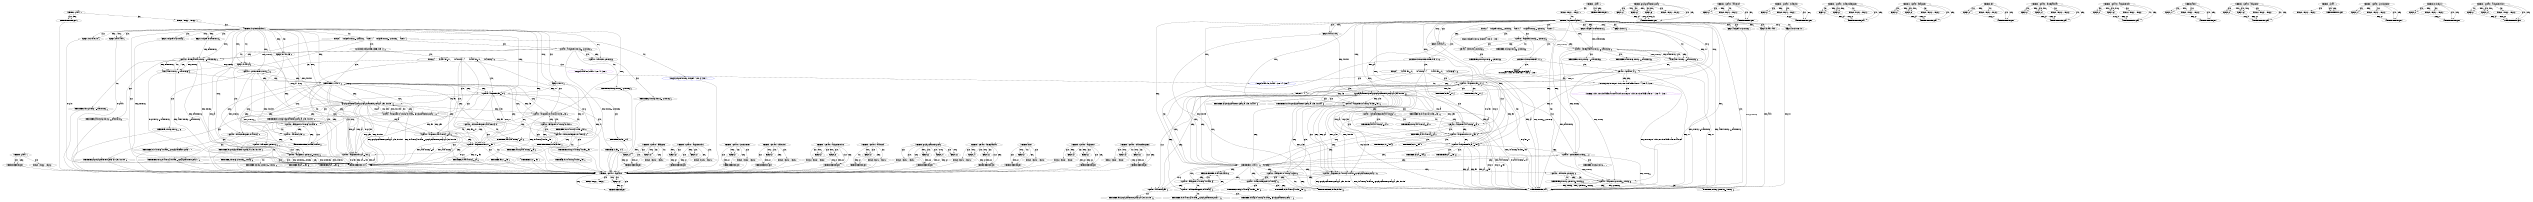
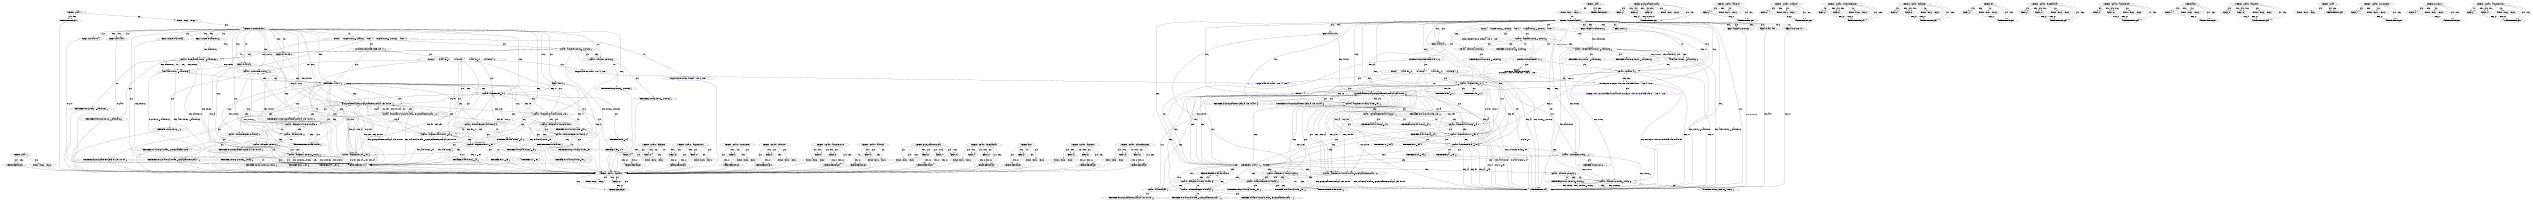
edge "(<operator>.logicalNot,!sz)" -> "(exit,exit(1))": removed, label "CDG:"
